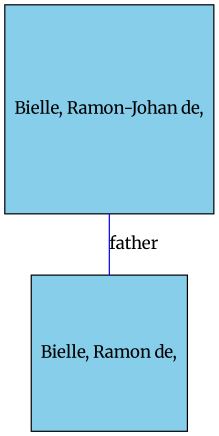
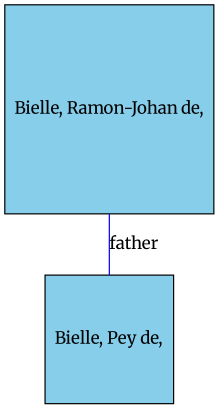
node "Bielle, Ramon de,": label "Bielle, Ramon de," -> "Bielle, Pey de,"
